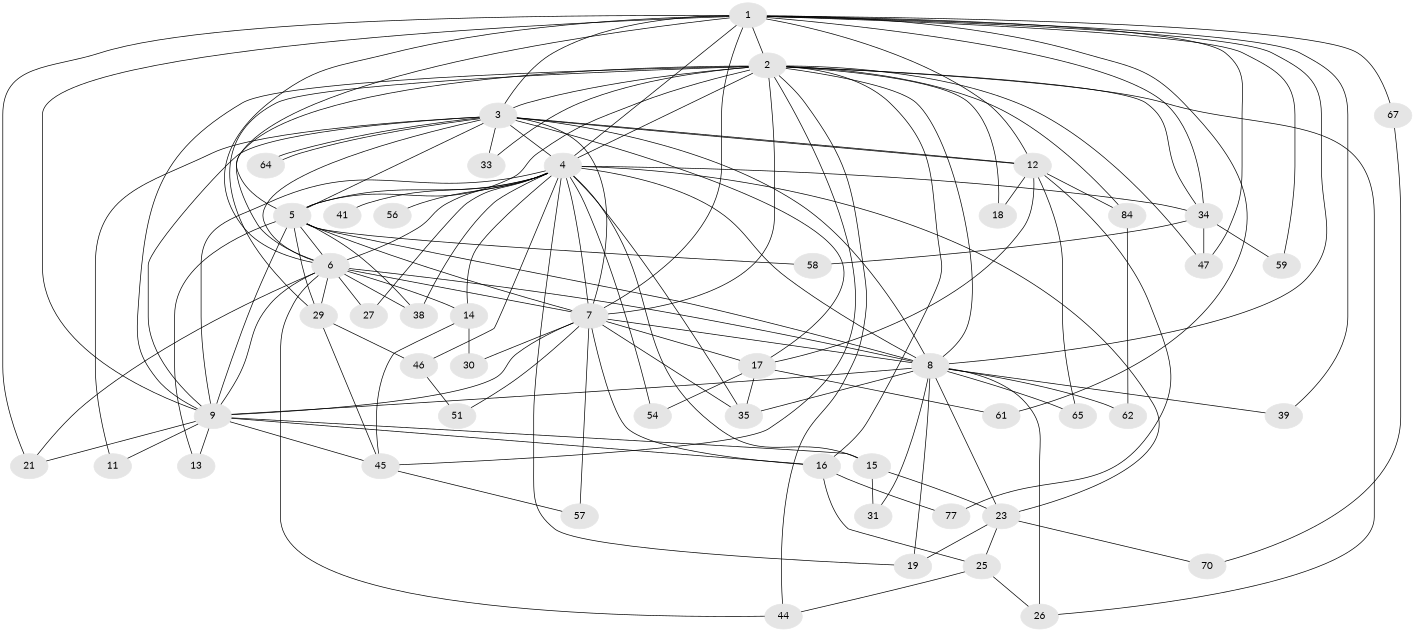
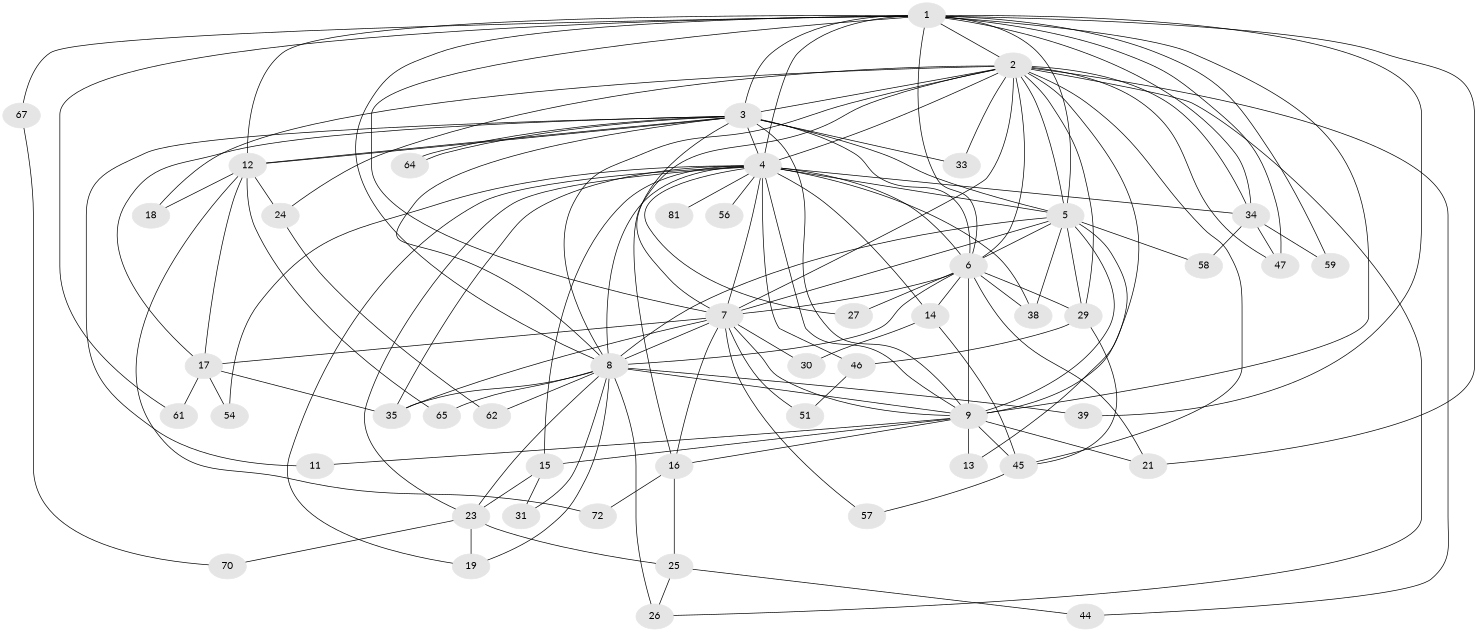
node "41": label "41" -> "81"
node "84": label "84" -> "24"
node "77": label "77" -> "72"
edge "6" -- "44": removed
